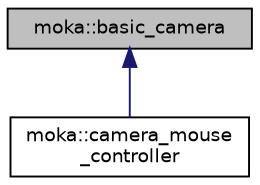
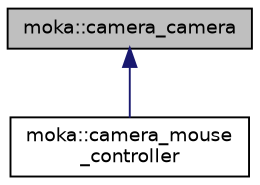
node "moka::basic_camera": label "moka::basic_camera" -> "moka::camera_camera"
